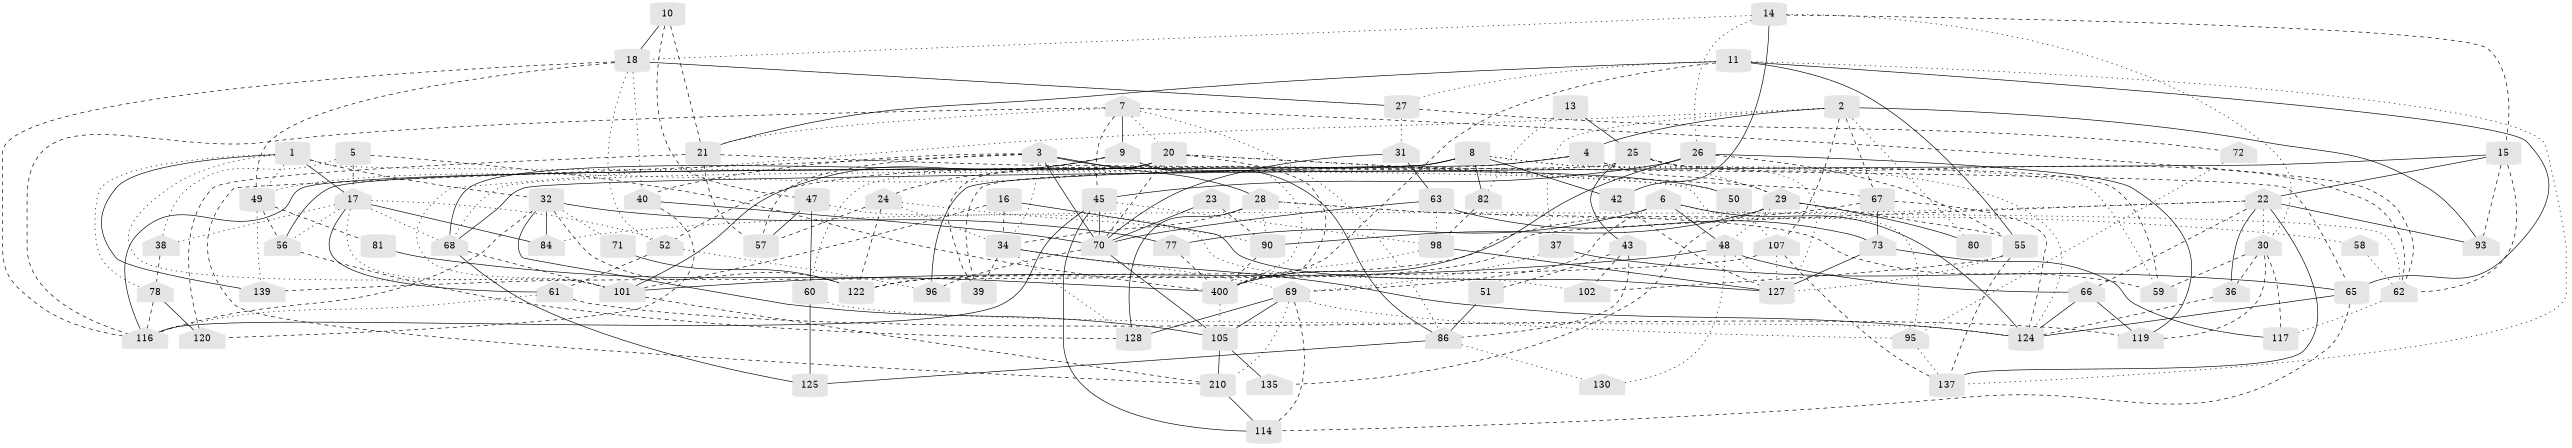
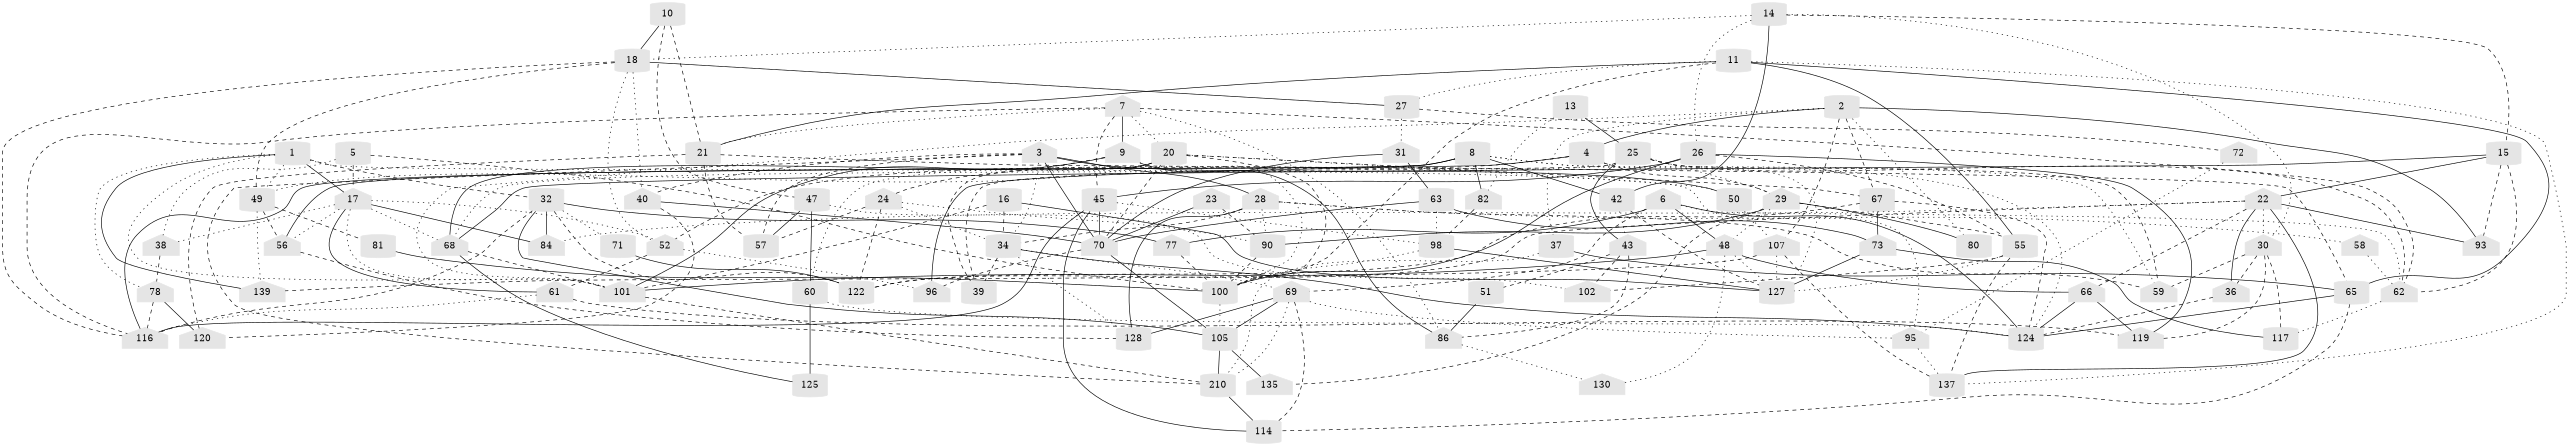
edge "37" -- "69": now "37" -- "210"
node "400": label "400" -> "100"
edge "86" -- "125": removed
